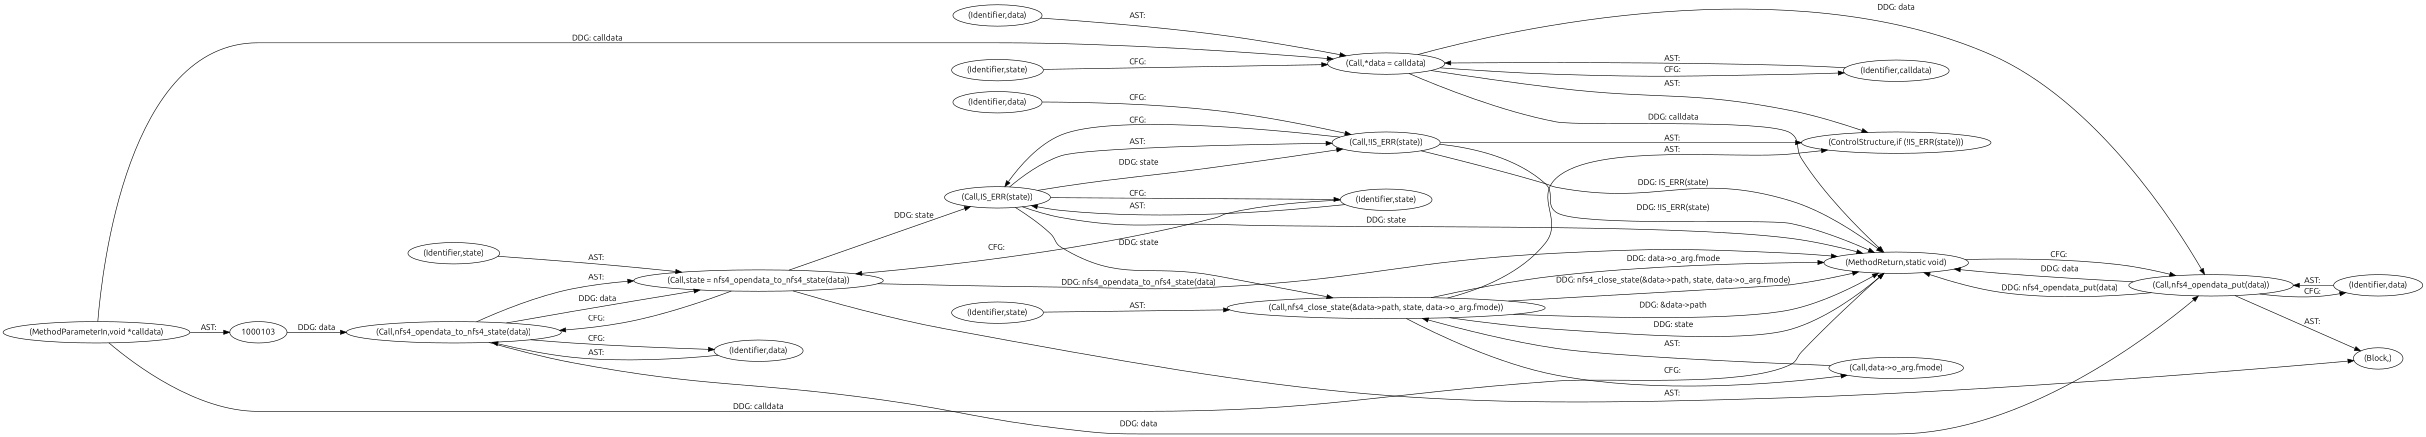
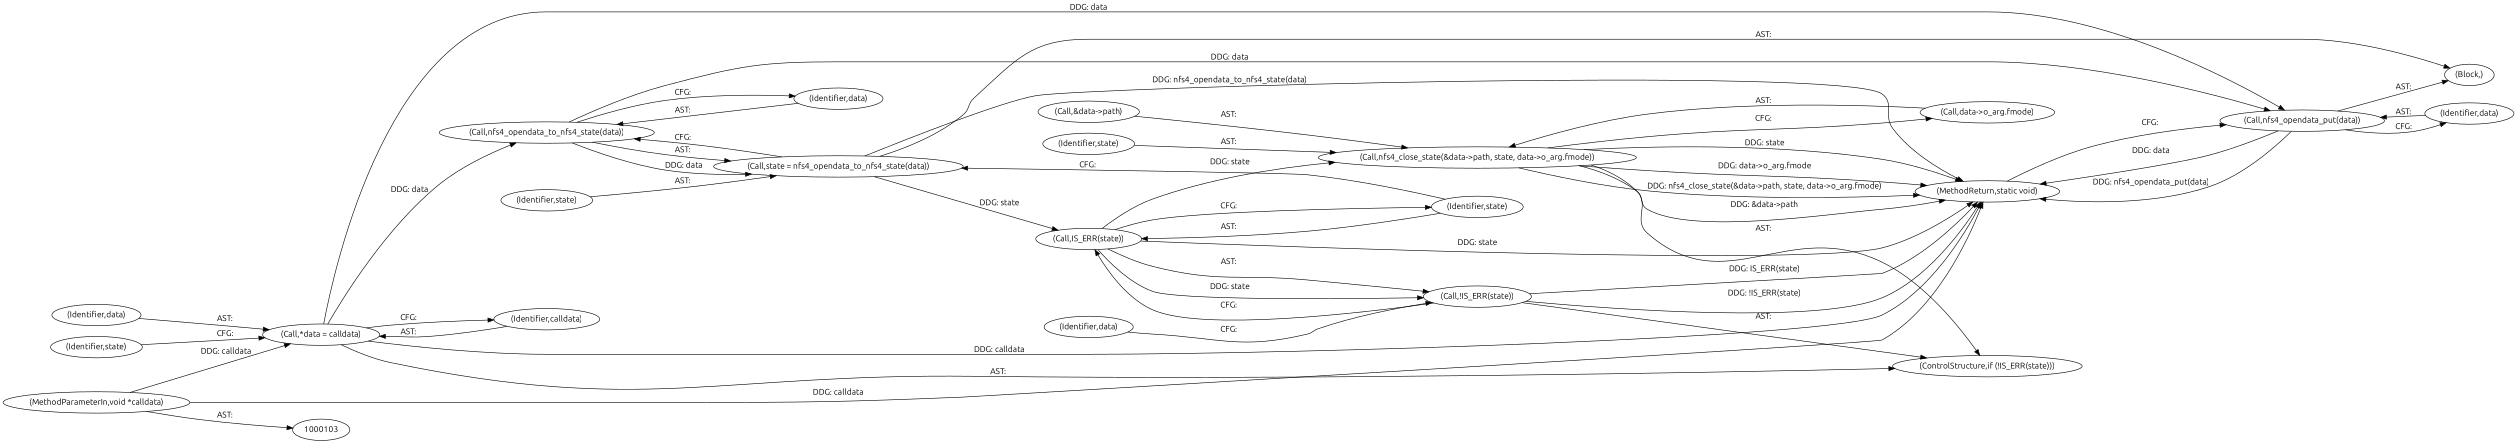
node "(Call,&data->path)": added
edge "1000103" -> "(Call,nfs4_opendata_to_nfs4_state(data))": now "(Call,*data = calldata)" -> "(Call,nfs4_opendata_to_nfs4_state(data))"
